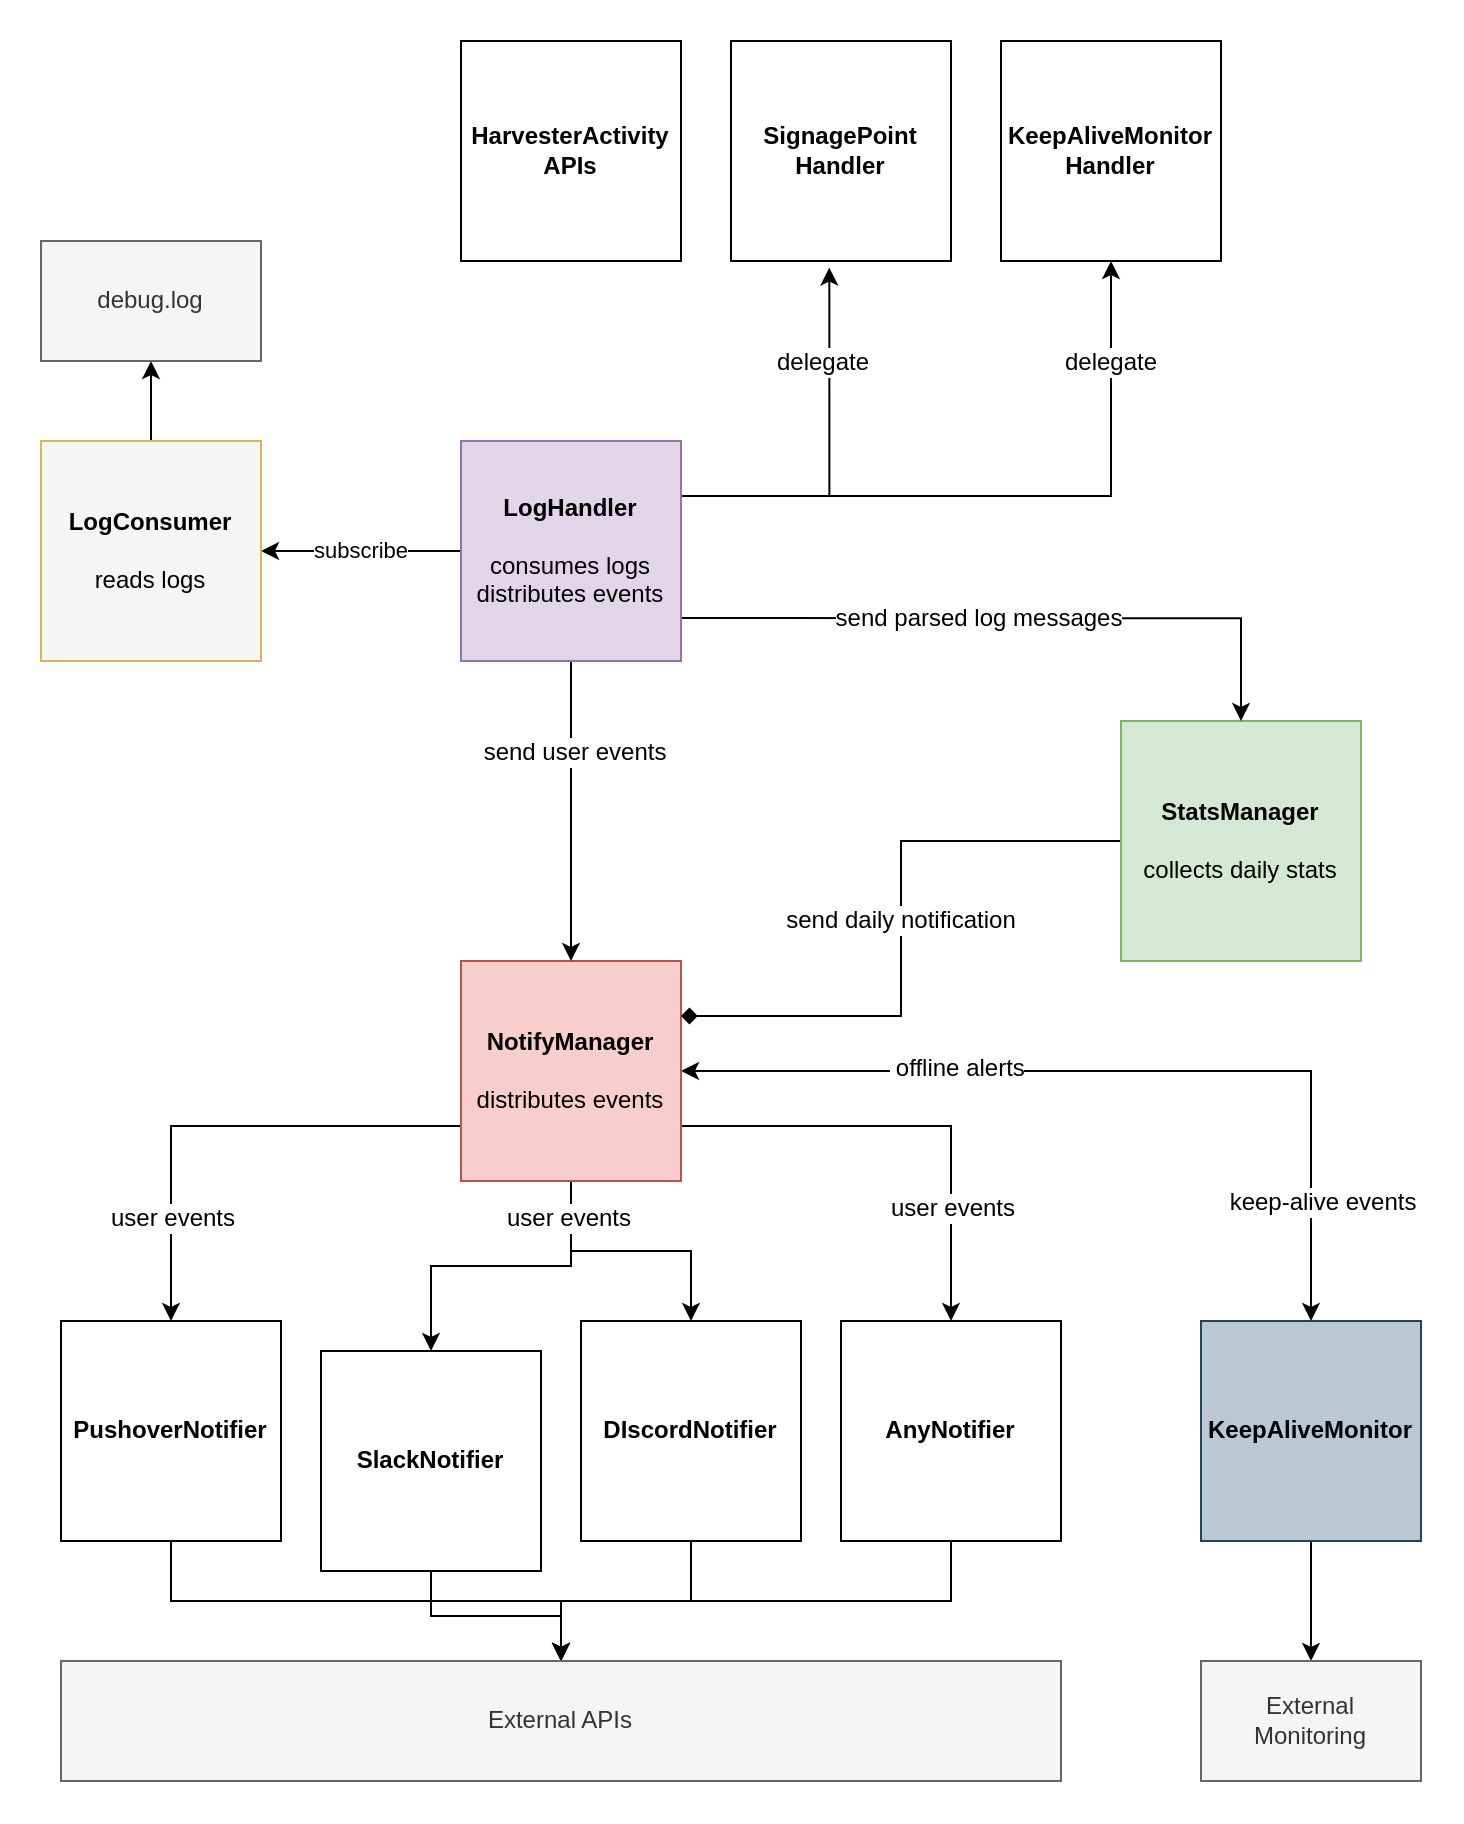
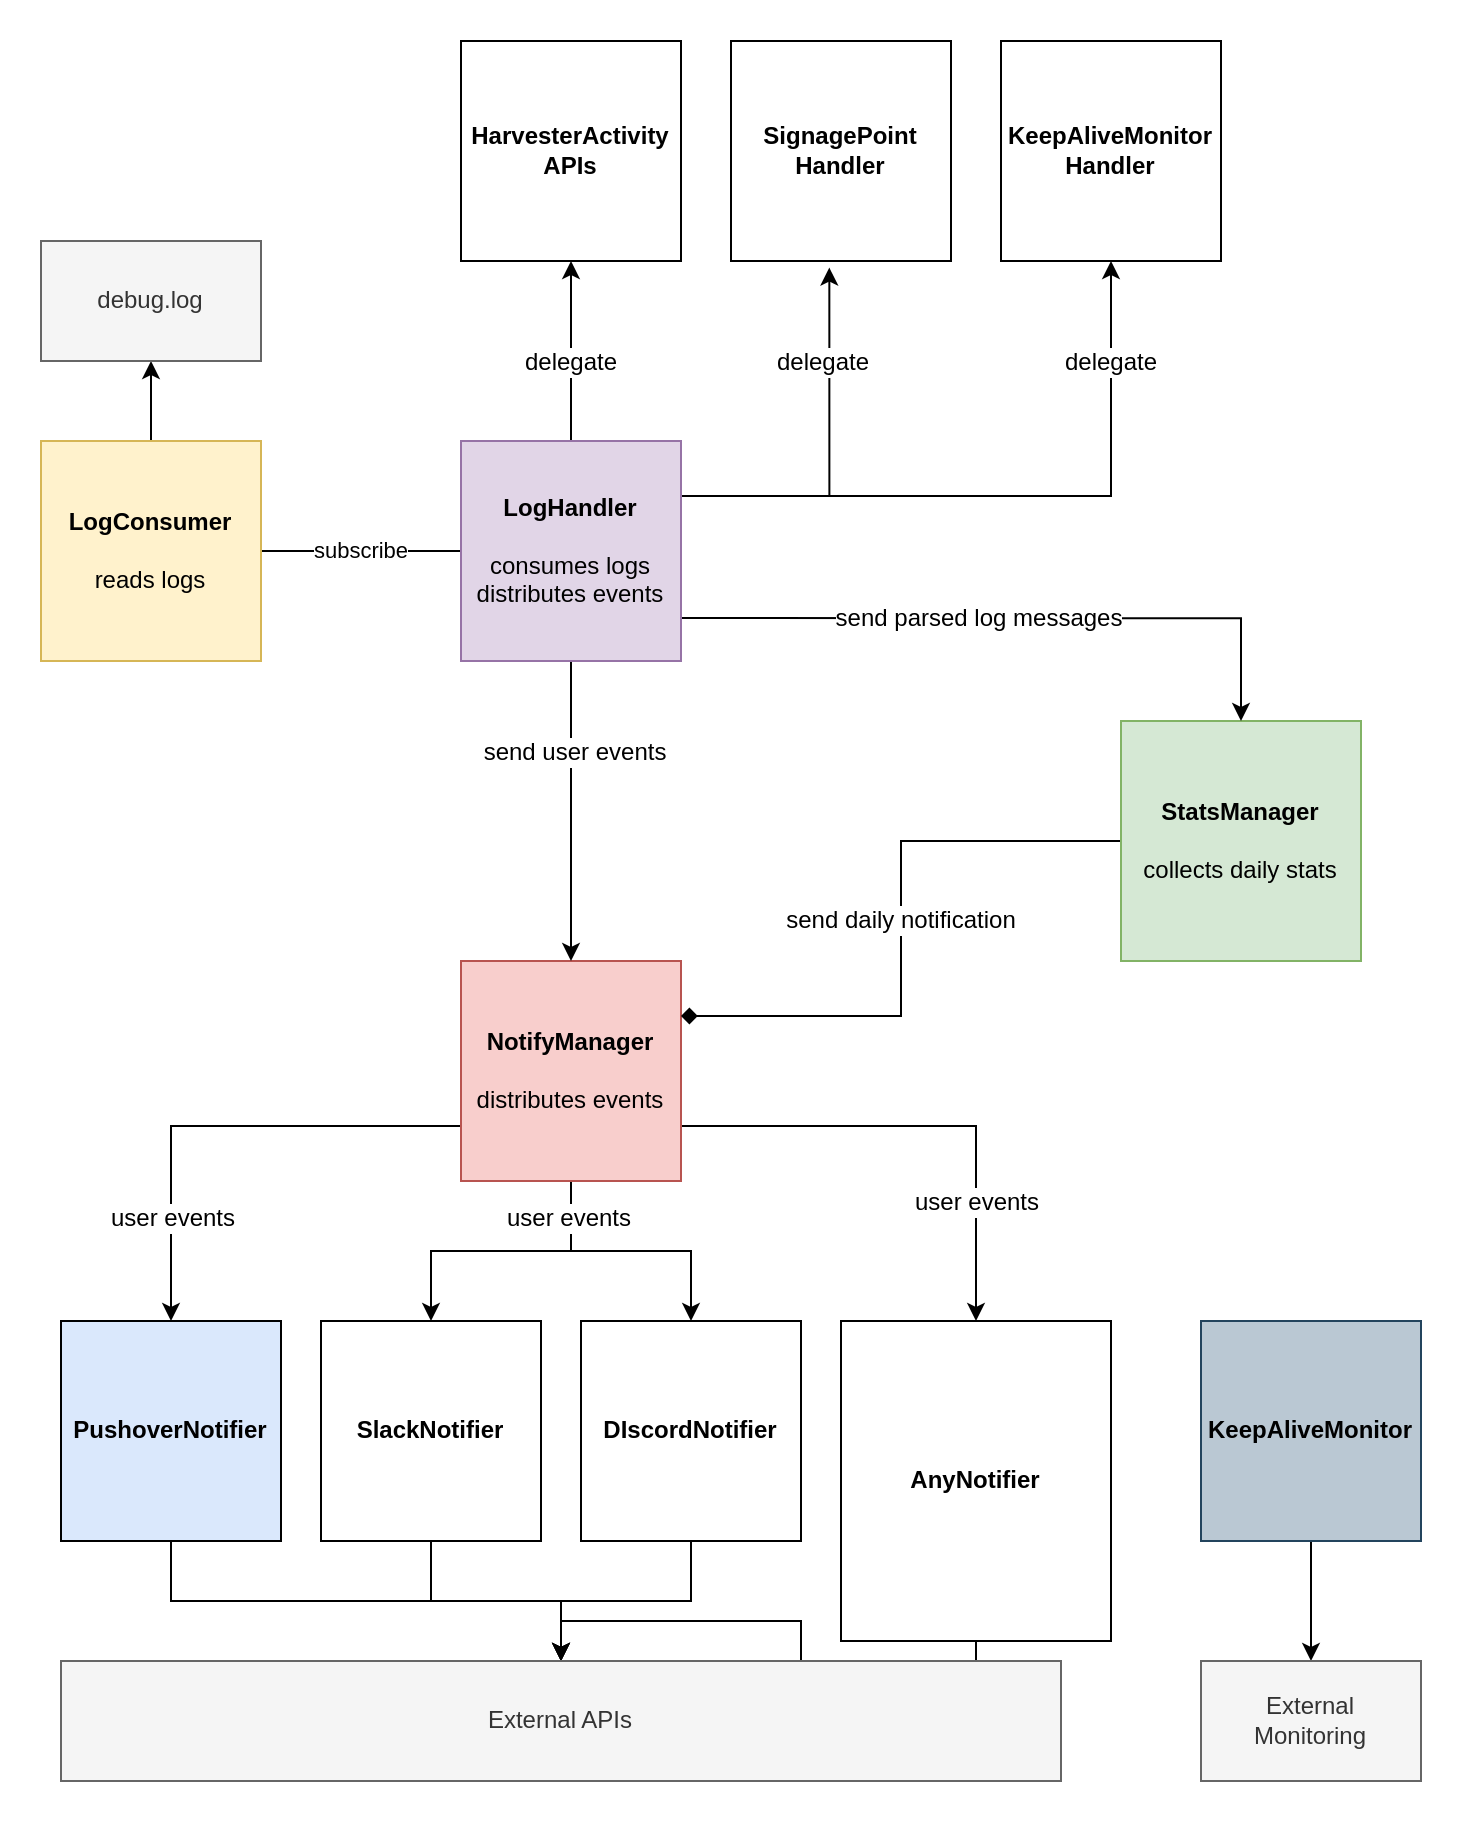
edge "LogHandler consumes logs distributes events" -> "HarvesterActivity APIs": added, label "delegate"
node "LogConsumer reads logs": fillcolor #f5f5f5 -> #fff2cc
edge "LogHandler consumes logs distributes events" -> "LogConsumer reads logs": arrowhead classic -> none
edge "NotifyManager distributes events" -- "KeepAliveMonitor": removed, labels "offline alerts", "keep-alive events"
node "PushoverNotifier": fillcolor #ffffff -> #dae8fc
node "AnyNotifier": size 220x220 -> 270x320
node "SlackNotifier": moved (431, 1461) -> (431, 1431)
